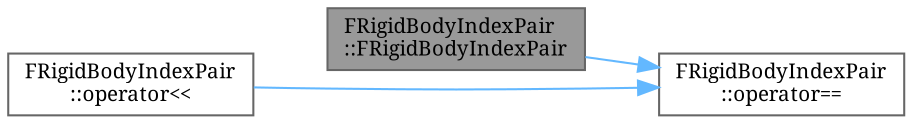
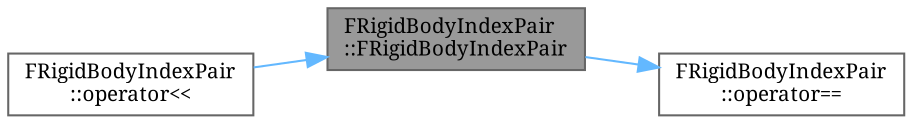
edge "FRigidBodyIndexPair ::operator<<" -> "FRigidBodyIndexPair ::operator==": now "FRigidBodyIndexPair ::operator<<" -> "FRigidBodyIndexPair ::FRigidBodyIndexPair"
